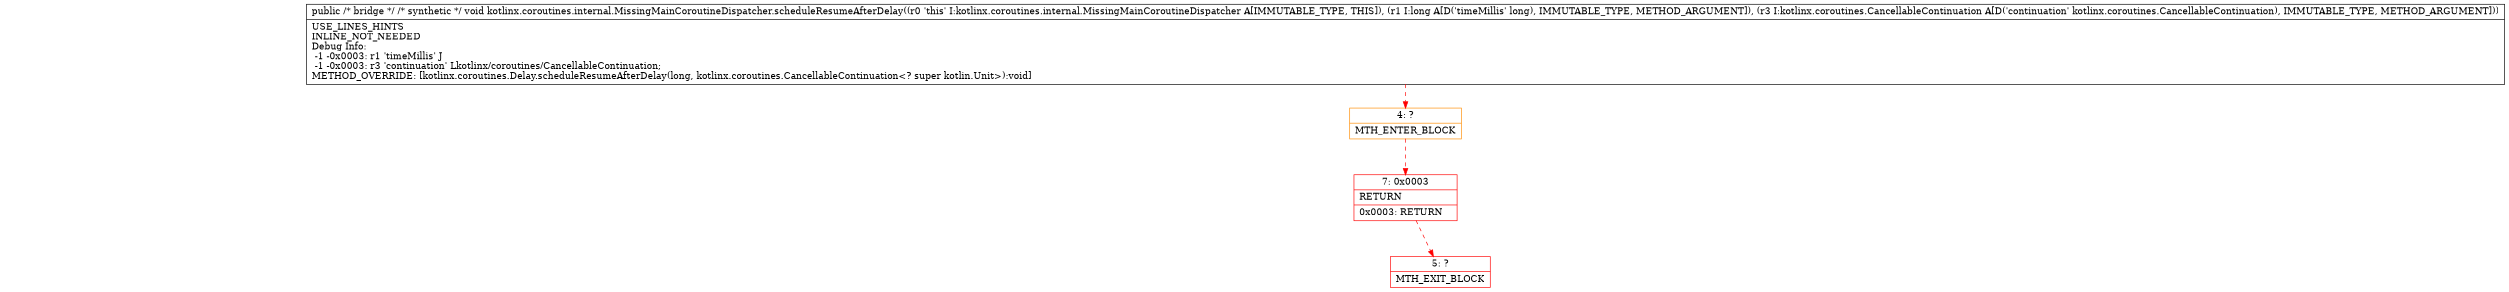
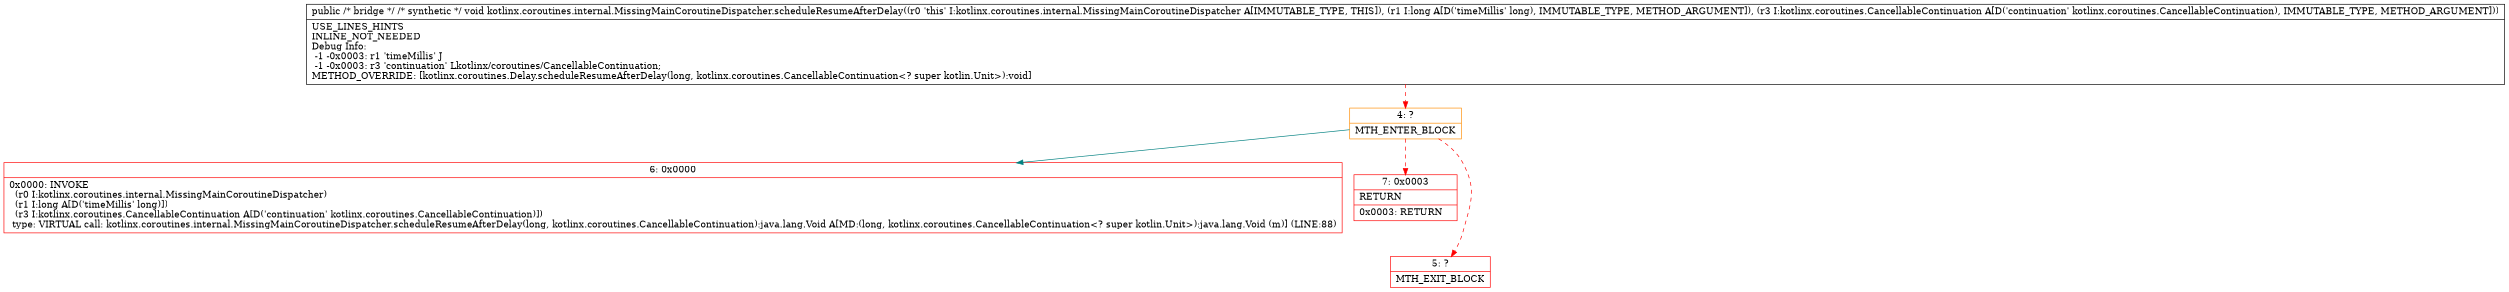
node "6: 0x0000": added
edge "7: 0x0003" -> "5: ?": now "4: ?" -> "5: ?"
